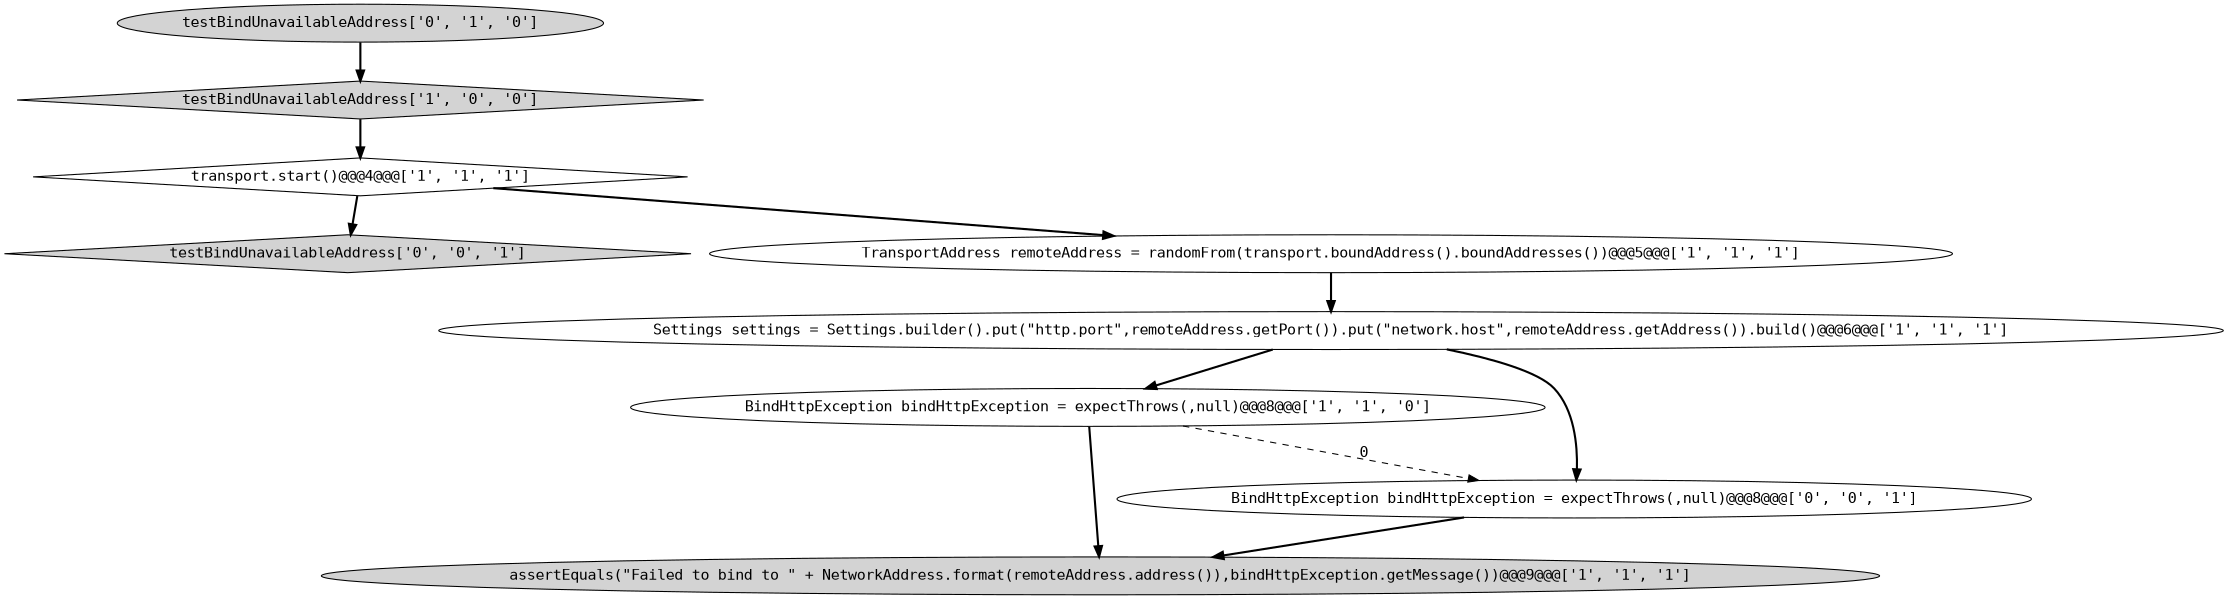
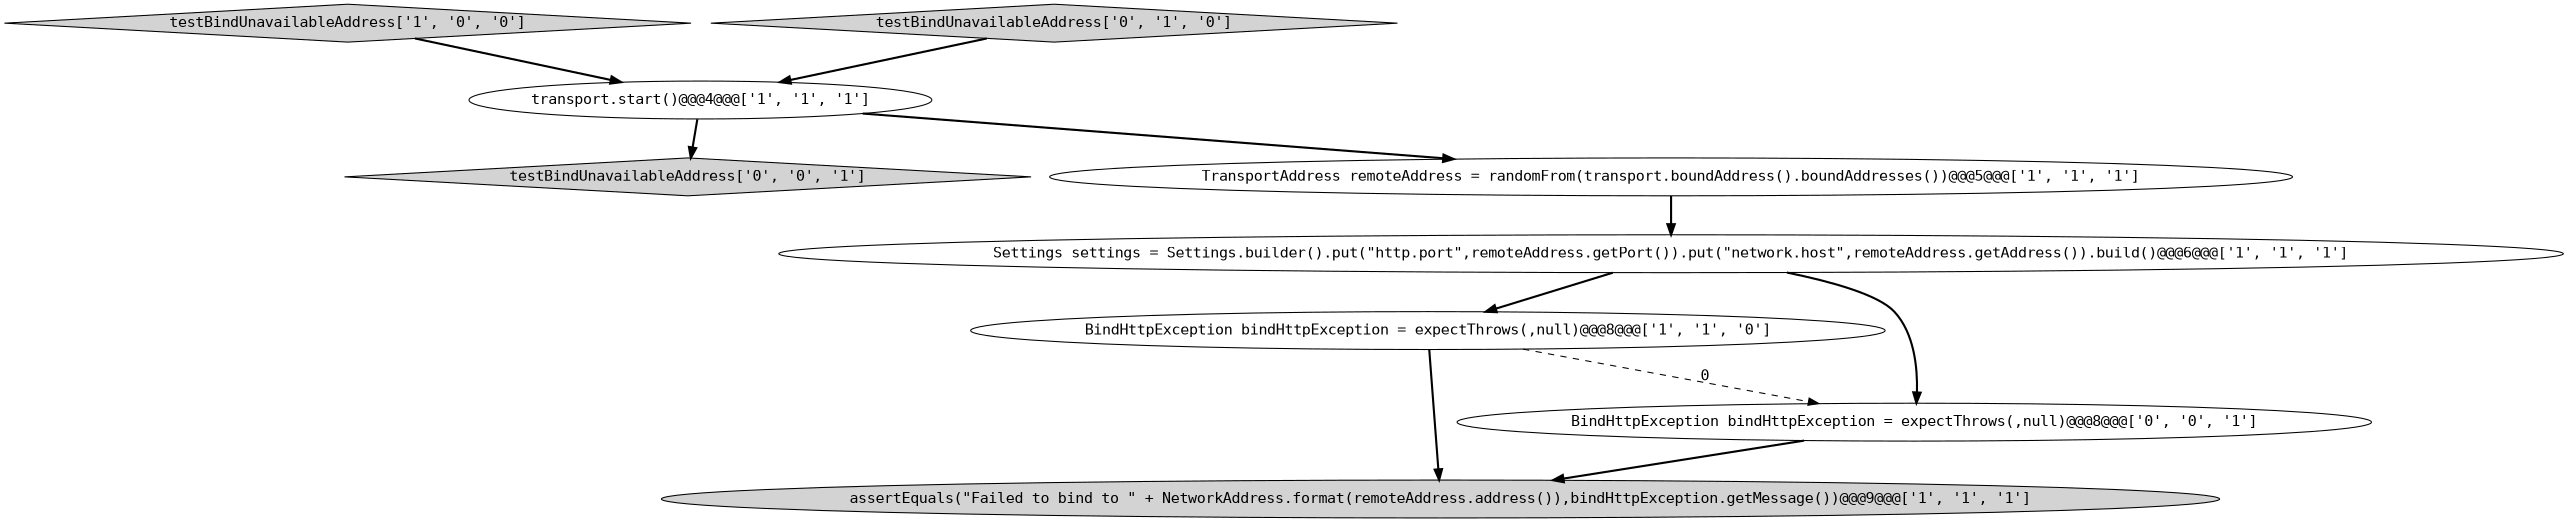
node "testBindUnavailableAddress['0', '1', '0']": shape ellipse -> diamond
edge "testBindUnavailableAddress['0', '1', '0']" -> "testBindUnavailableAddress['1', '0', '0']": now "testBindUnavailableAddress['0', '1', '0']" -> "transport.start()@@@4@@@['1', '1', '1']"
node "transport.start()@@@4@@@['1', '1', '1']": shape diamond -> ellipse
